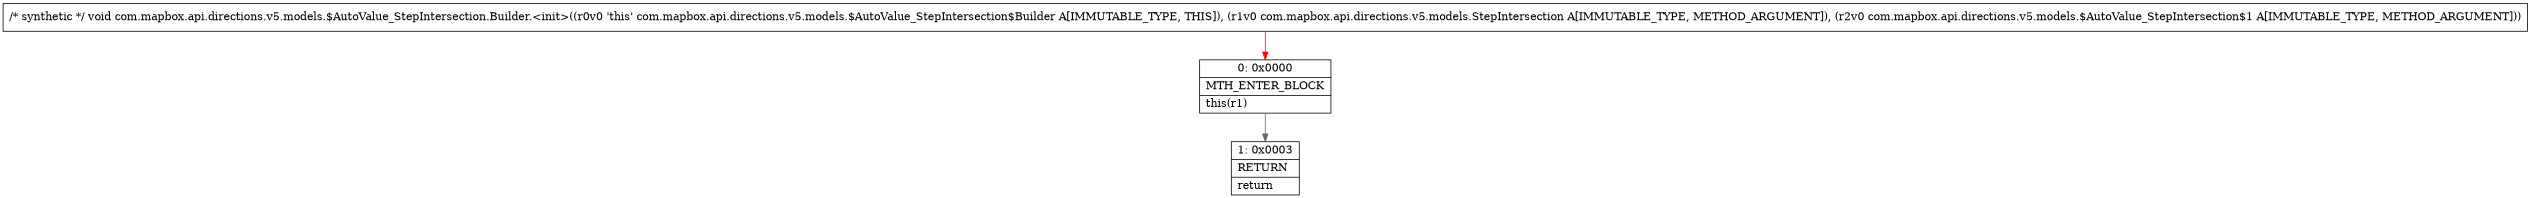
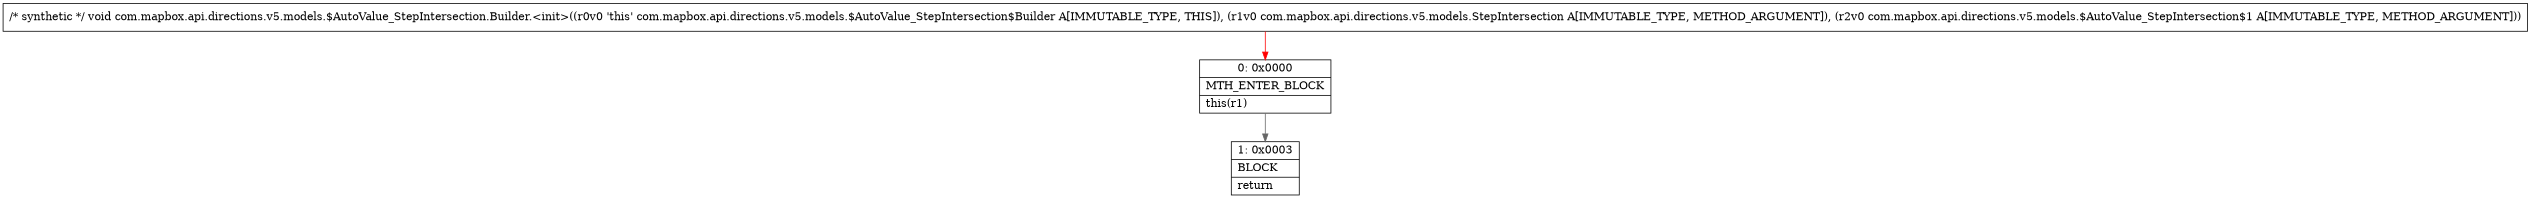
node "1: 0x0003": text "RETURN" -> "BLOCK"
